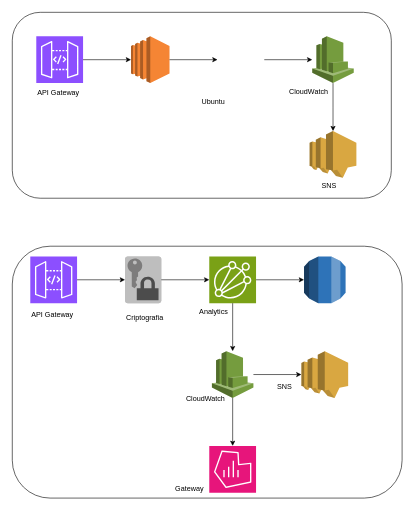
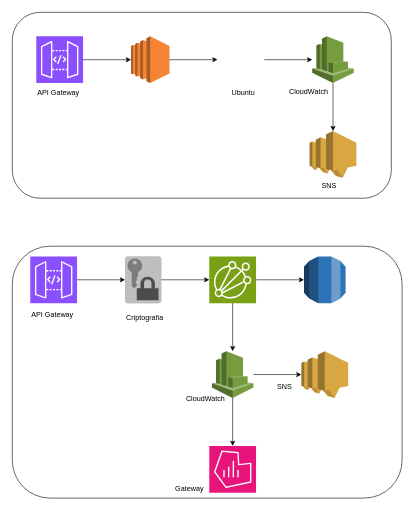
node "Ubuntu": moved (222, 105) -> (252, 96)
node "Analytics": removed
